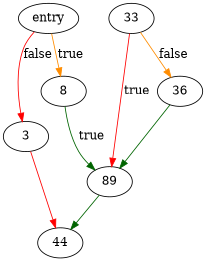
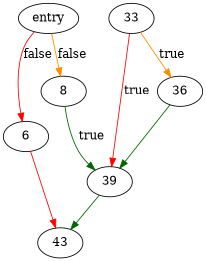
edge "entry" -> "8": label "true" -> "false"
edge "33" -> "36": label "false" -> "true"
node "3": label "3" -> "6"
node "89": label "89" -> "39"
node "44": label "44" -> "43"
